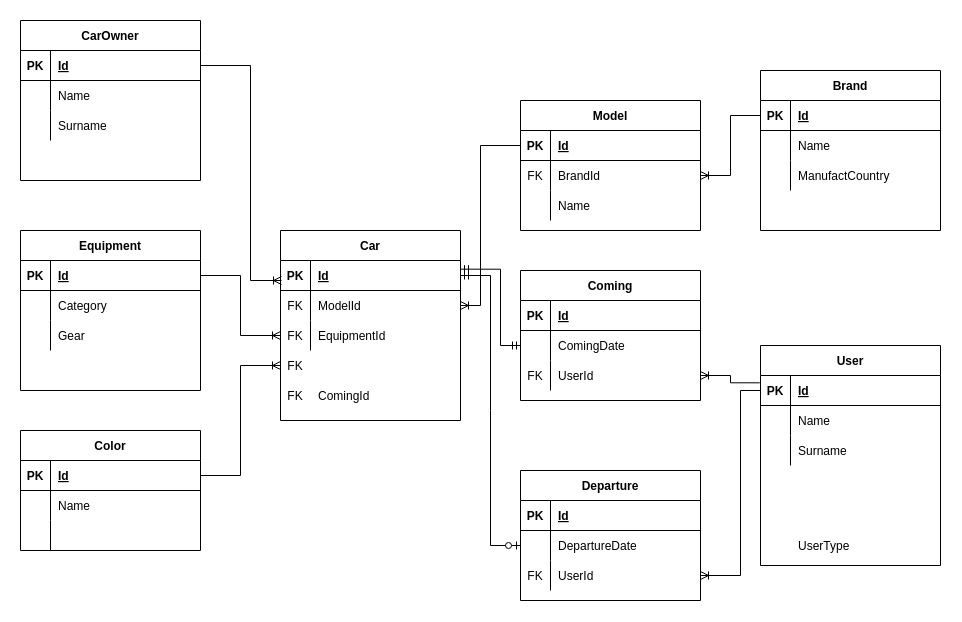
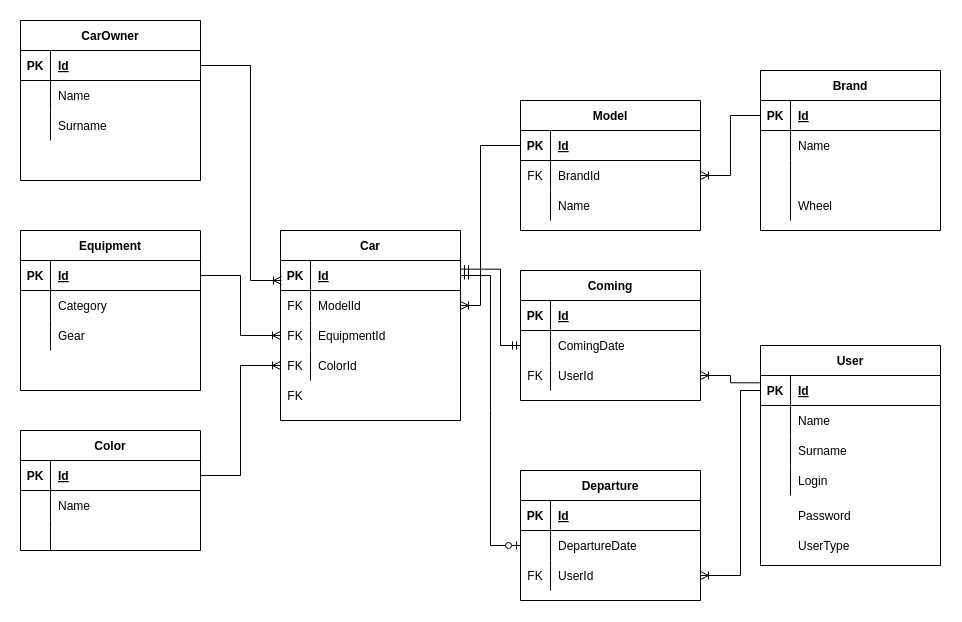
node "ManufactCountry": removed
node "Wheel": added
node "ColorId": added
node "ComingId": removed
node "Login": added
node "Password": added
